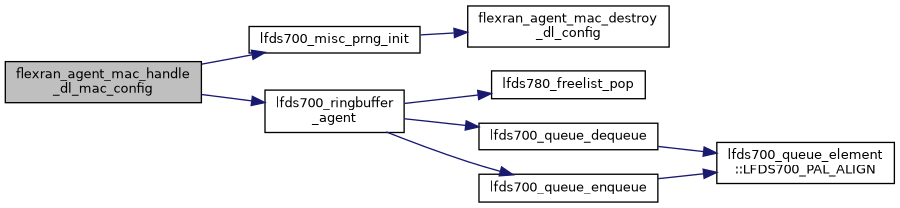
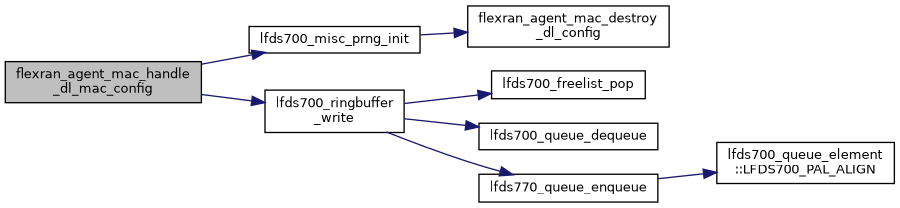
node "lfds780_freelist_pop": label "lfds780_freelist_pop" -> "lfds700_freelist_pop"
node "lfds700_ringbuffer _agent": label "lfds700_ringbuffer _agent" -> "lfds700_ringbuffer _write"
edge "lfds700_queue_dequeue" -> "lfds700_queue_element ::LFDS700_PAL_ALIGN": removed
node "lfds700_queue_enqueue": label "lfds700_queue_enqueue" -> "lfds770_queue_enqueue"
